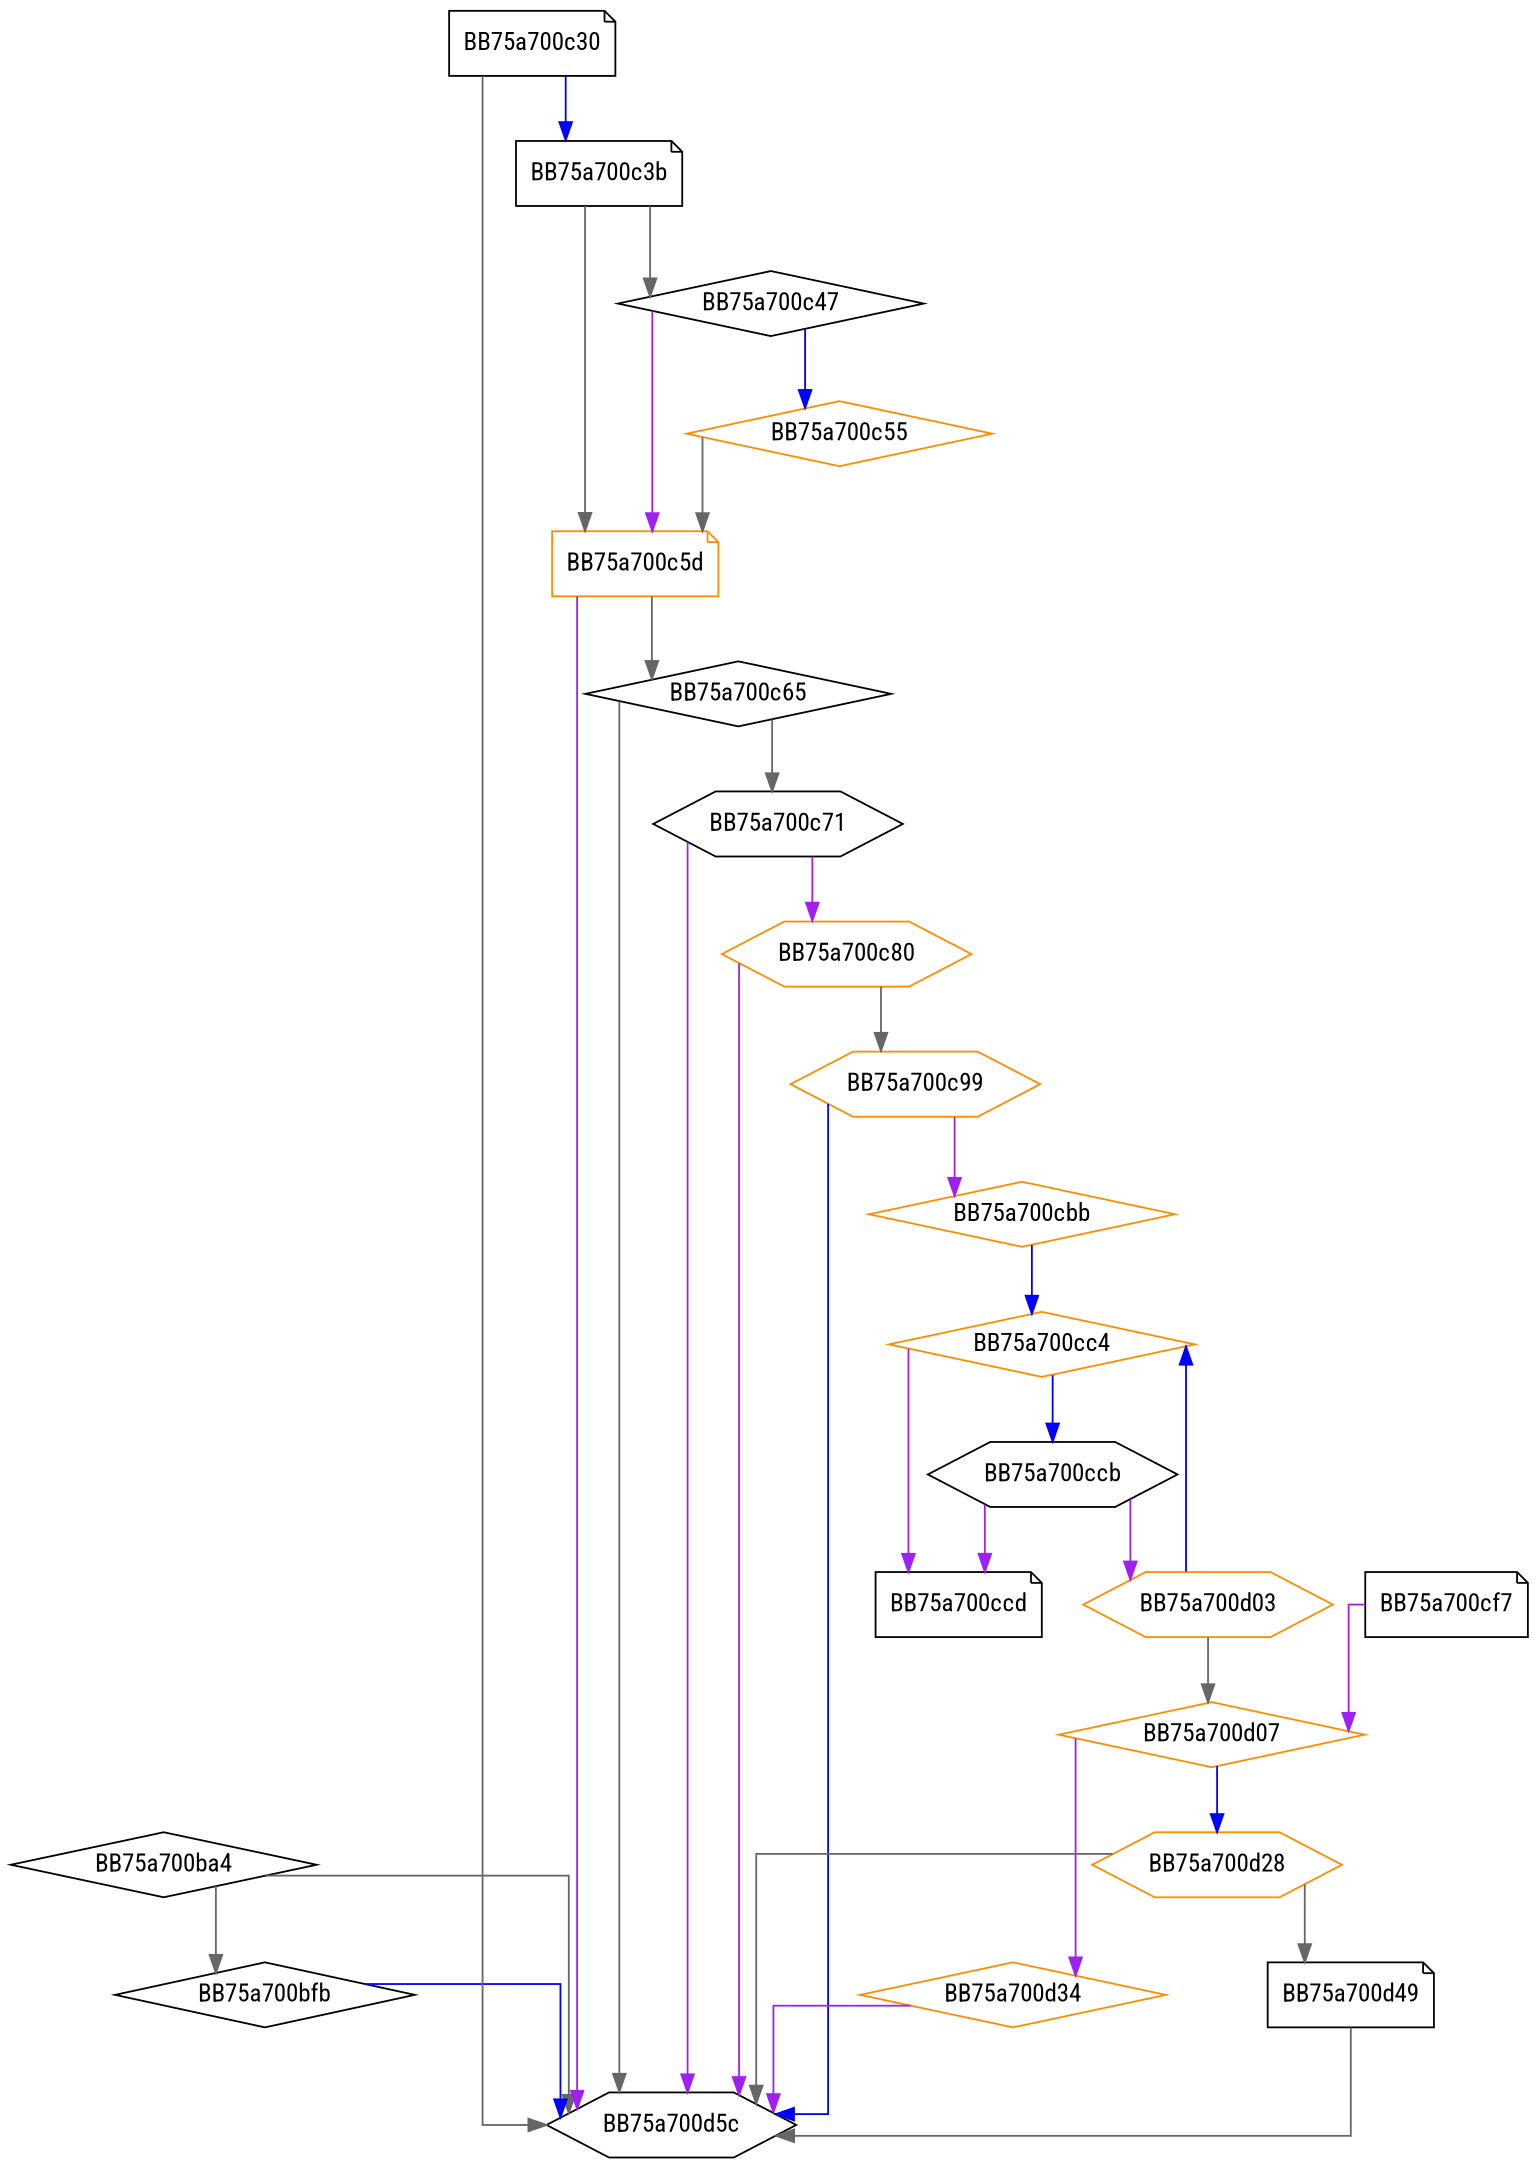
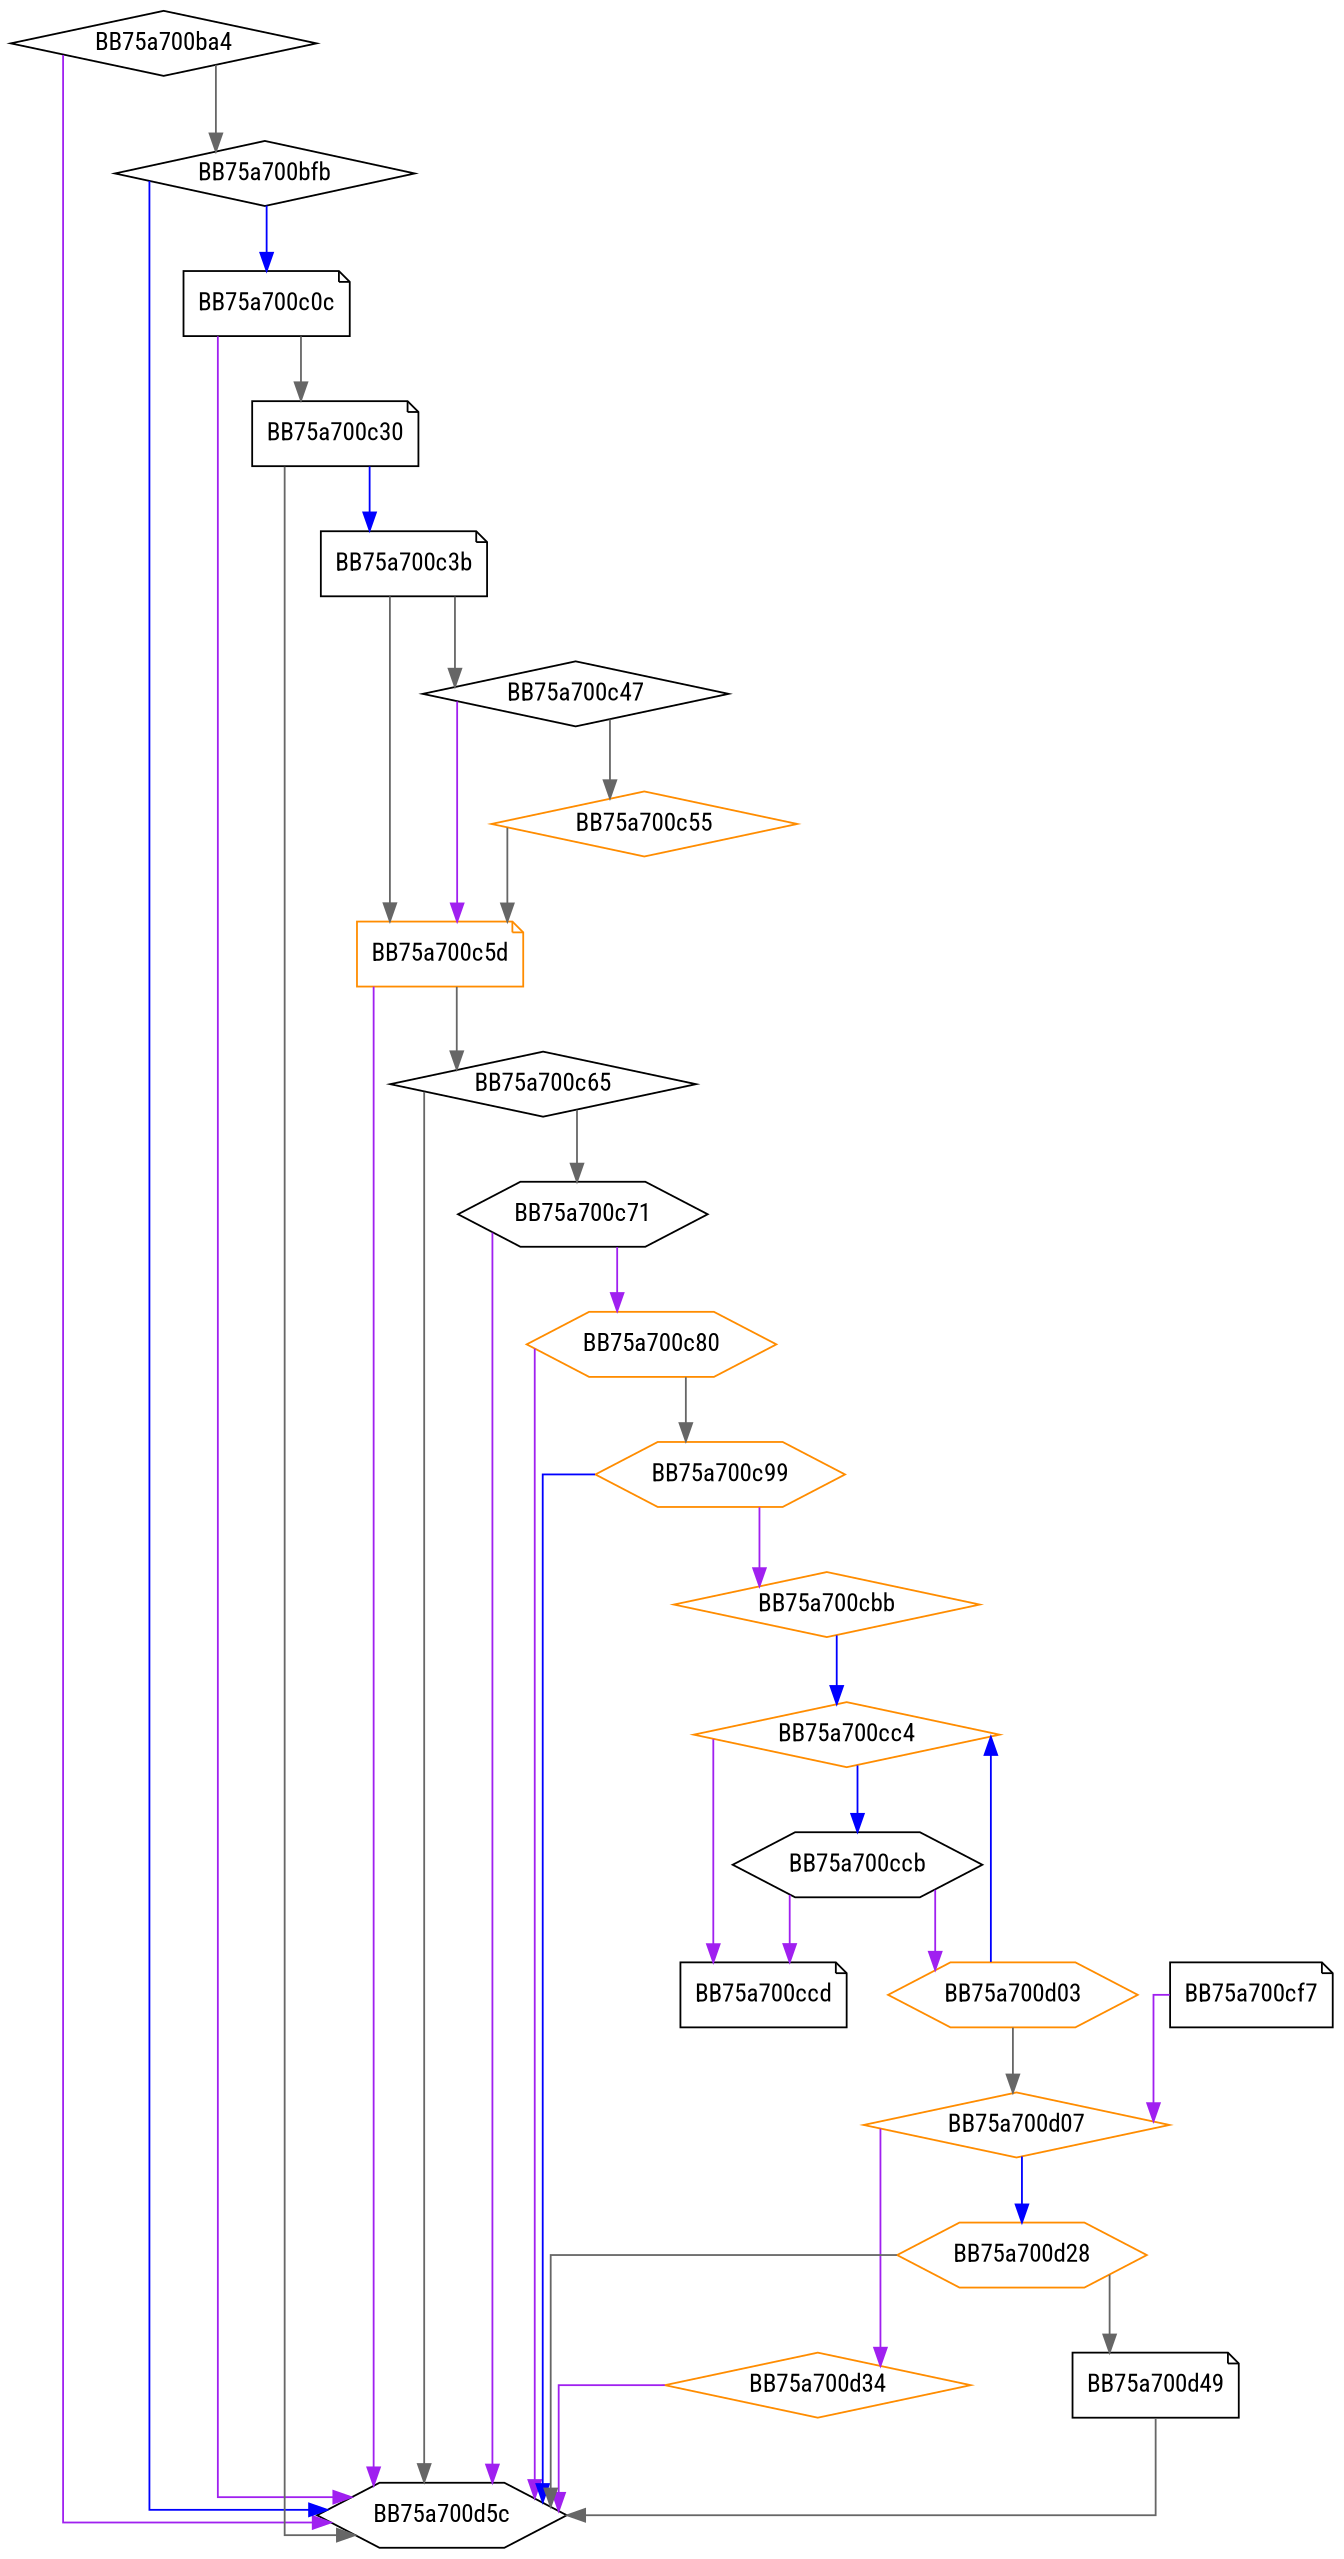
node "BB75a700c0c": added
edge "BB75a700c47" -> "BB75a700c55": color blue -> gray40
edge "BB75a700ba4" -> "BB75a700d5c": color gray40 -> purple
